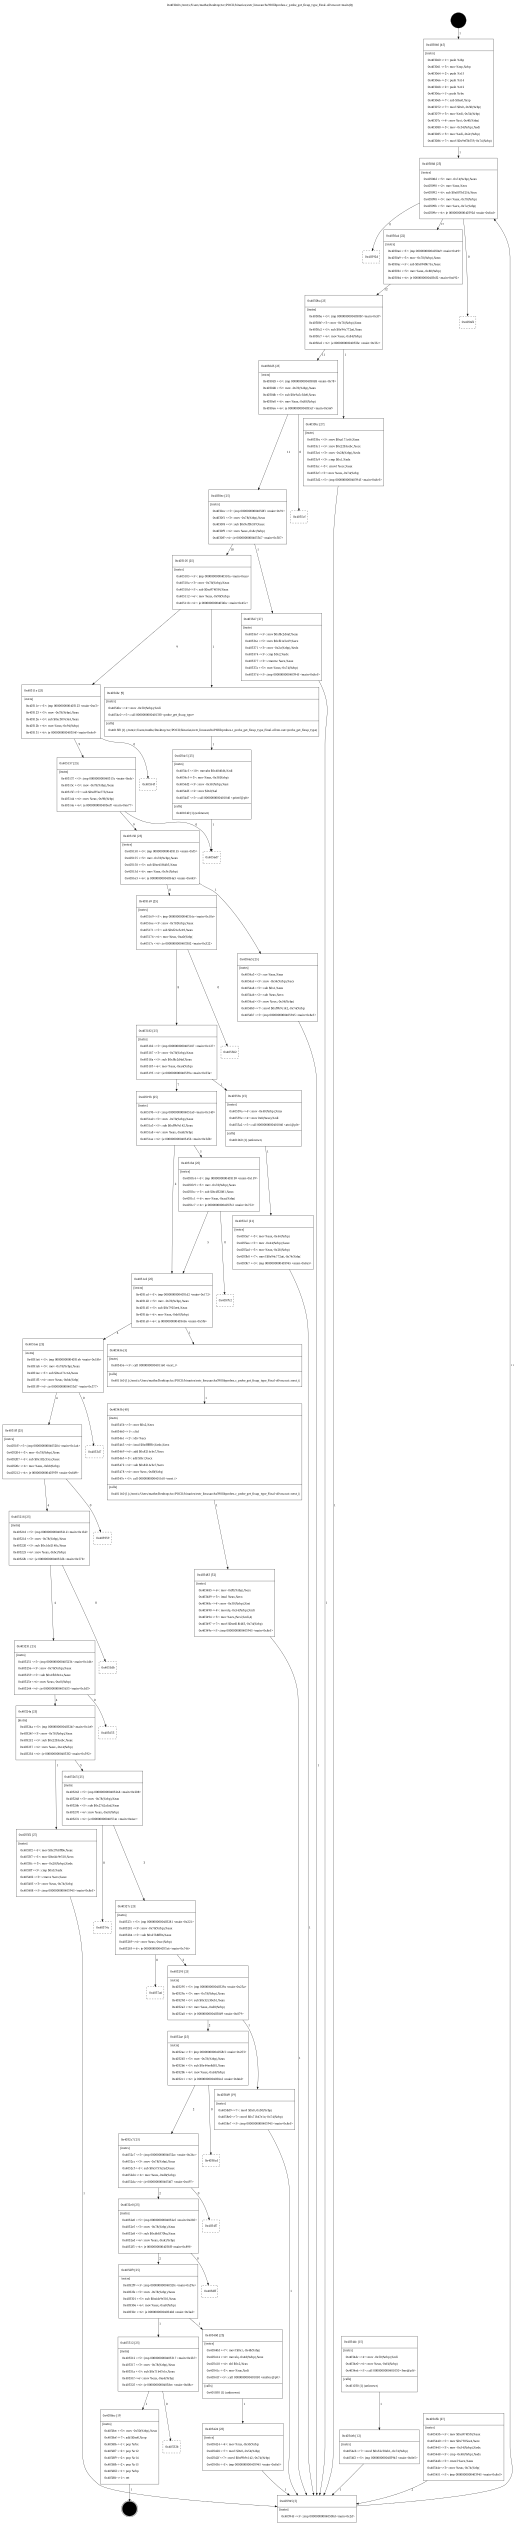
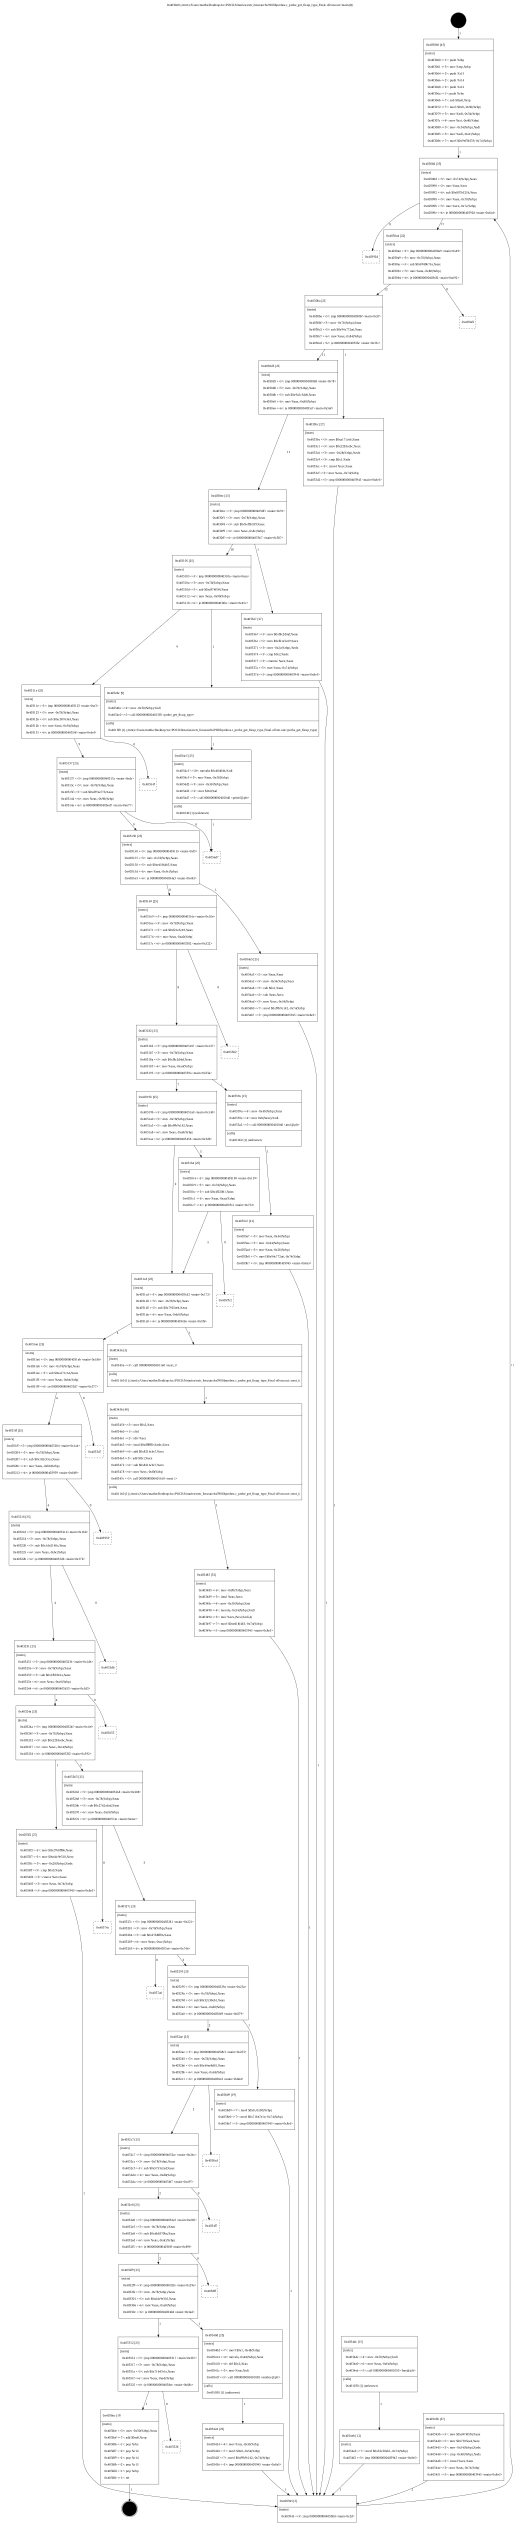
edge "0x40308d [23]" -> "0x4036f2": now "0x4030a4 [22]" -> "0x4036f2"
node "0x4035cf": removed
